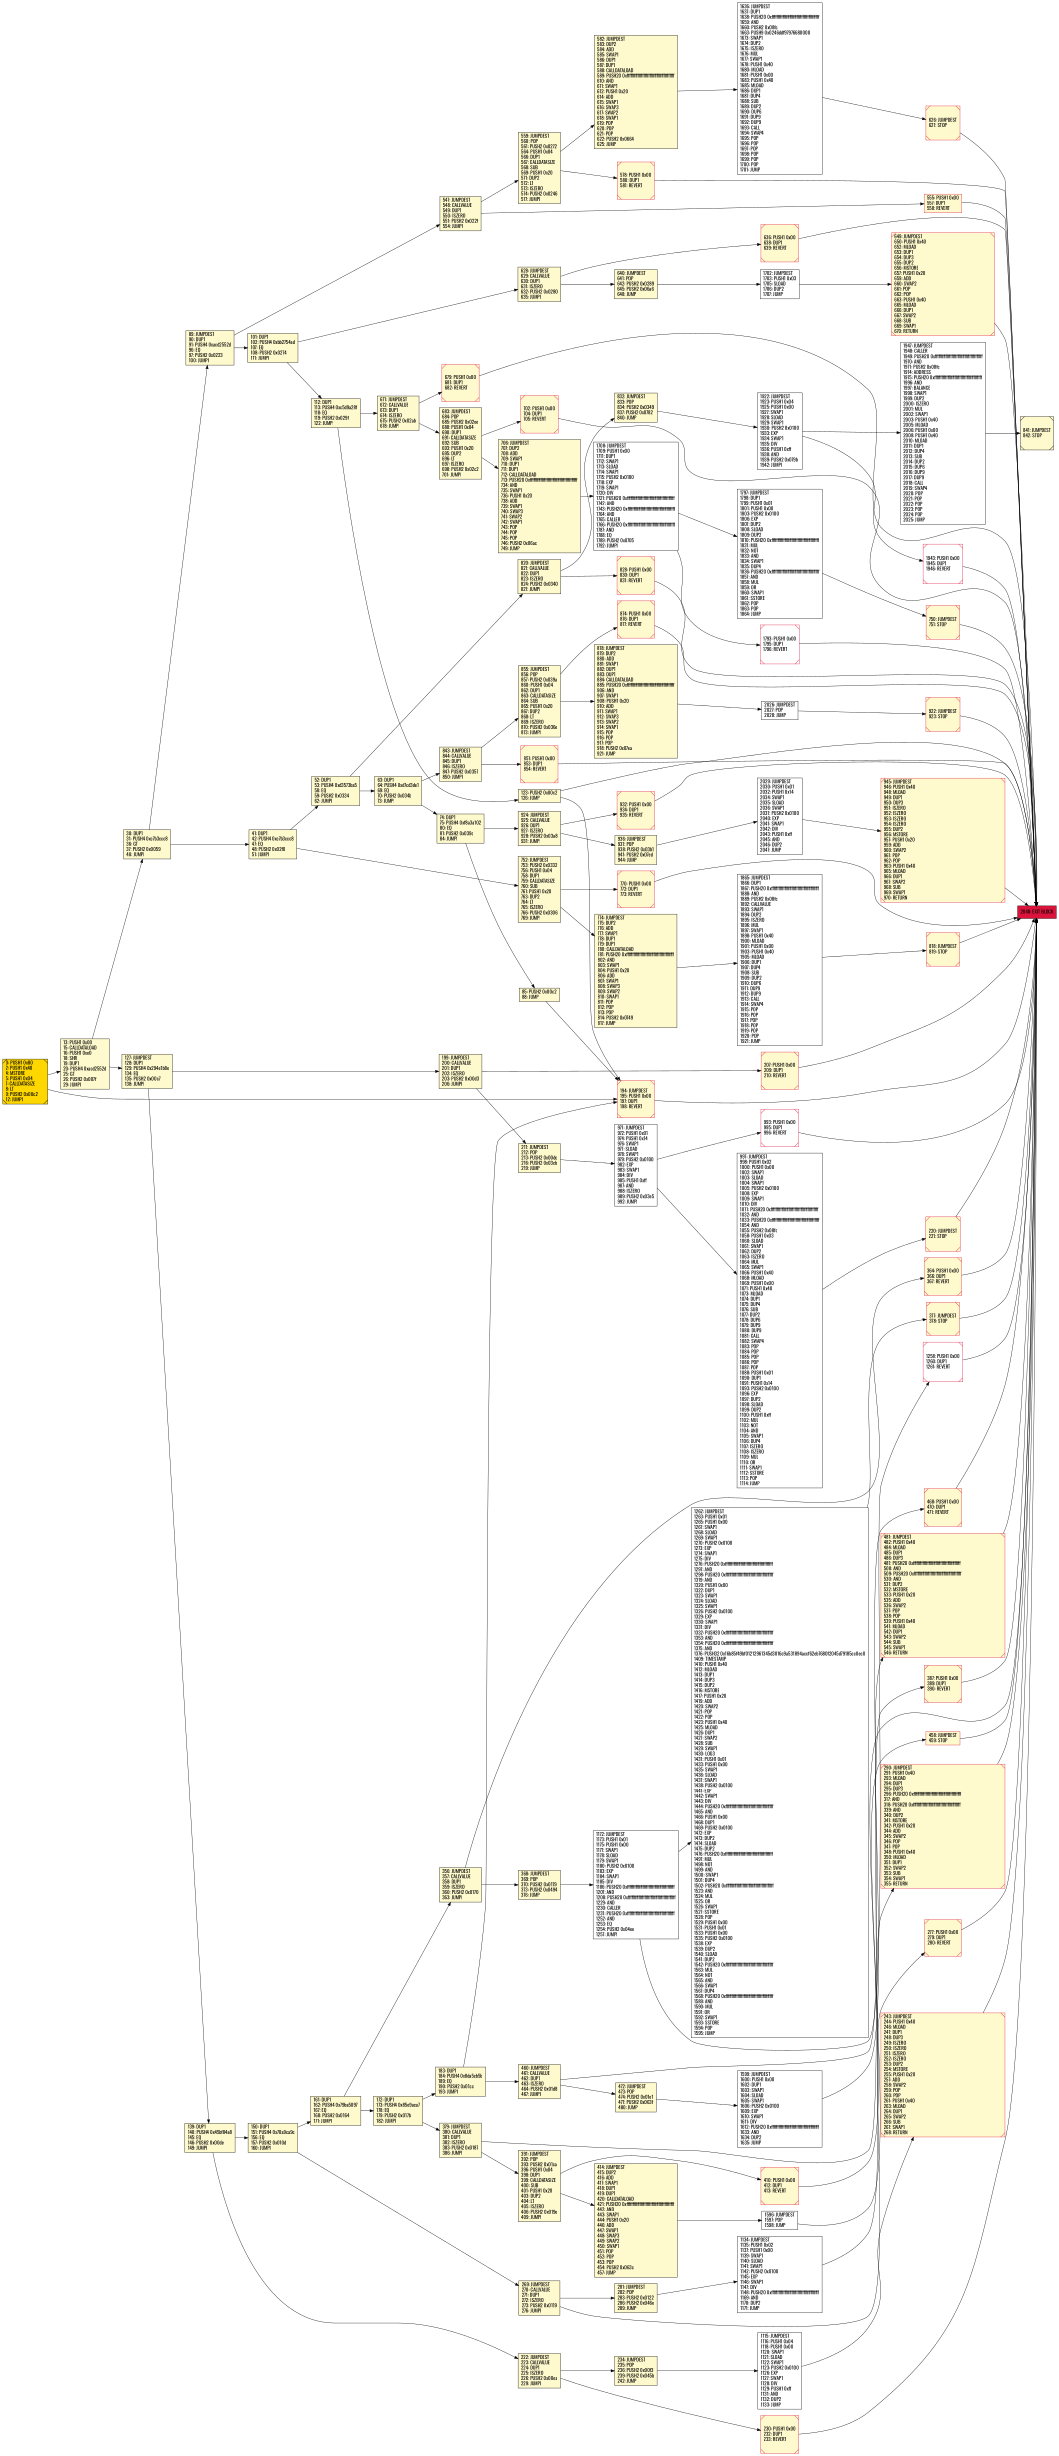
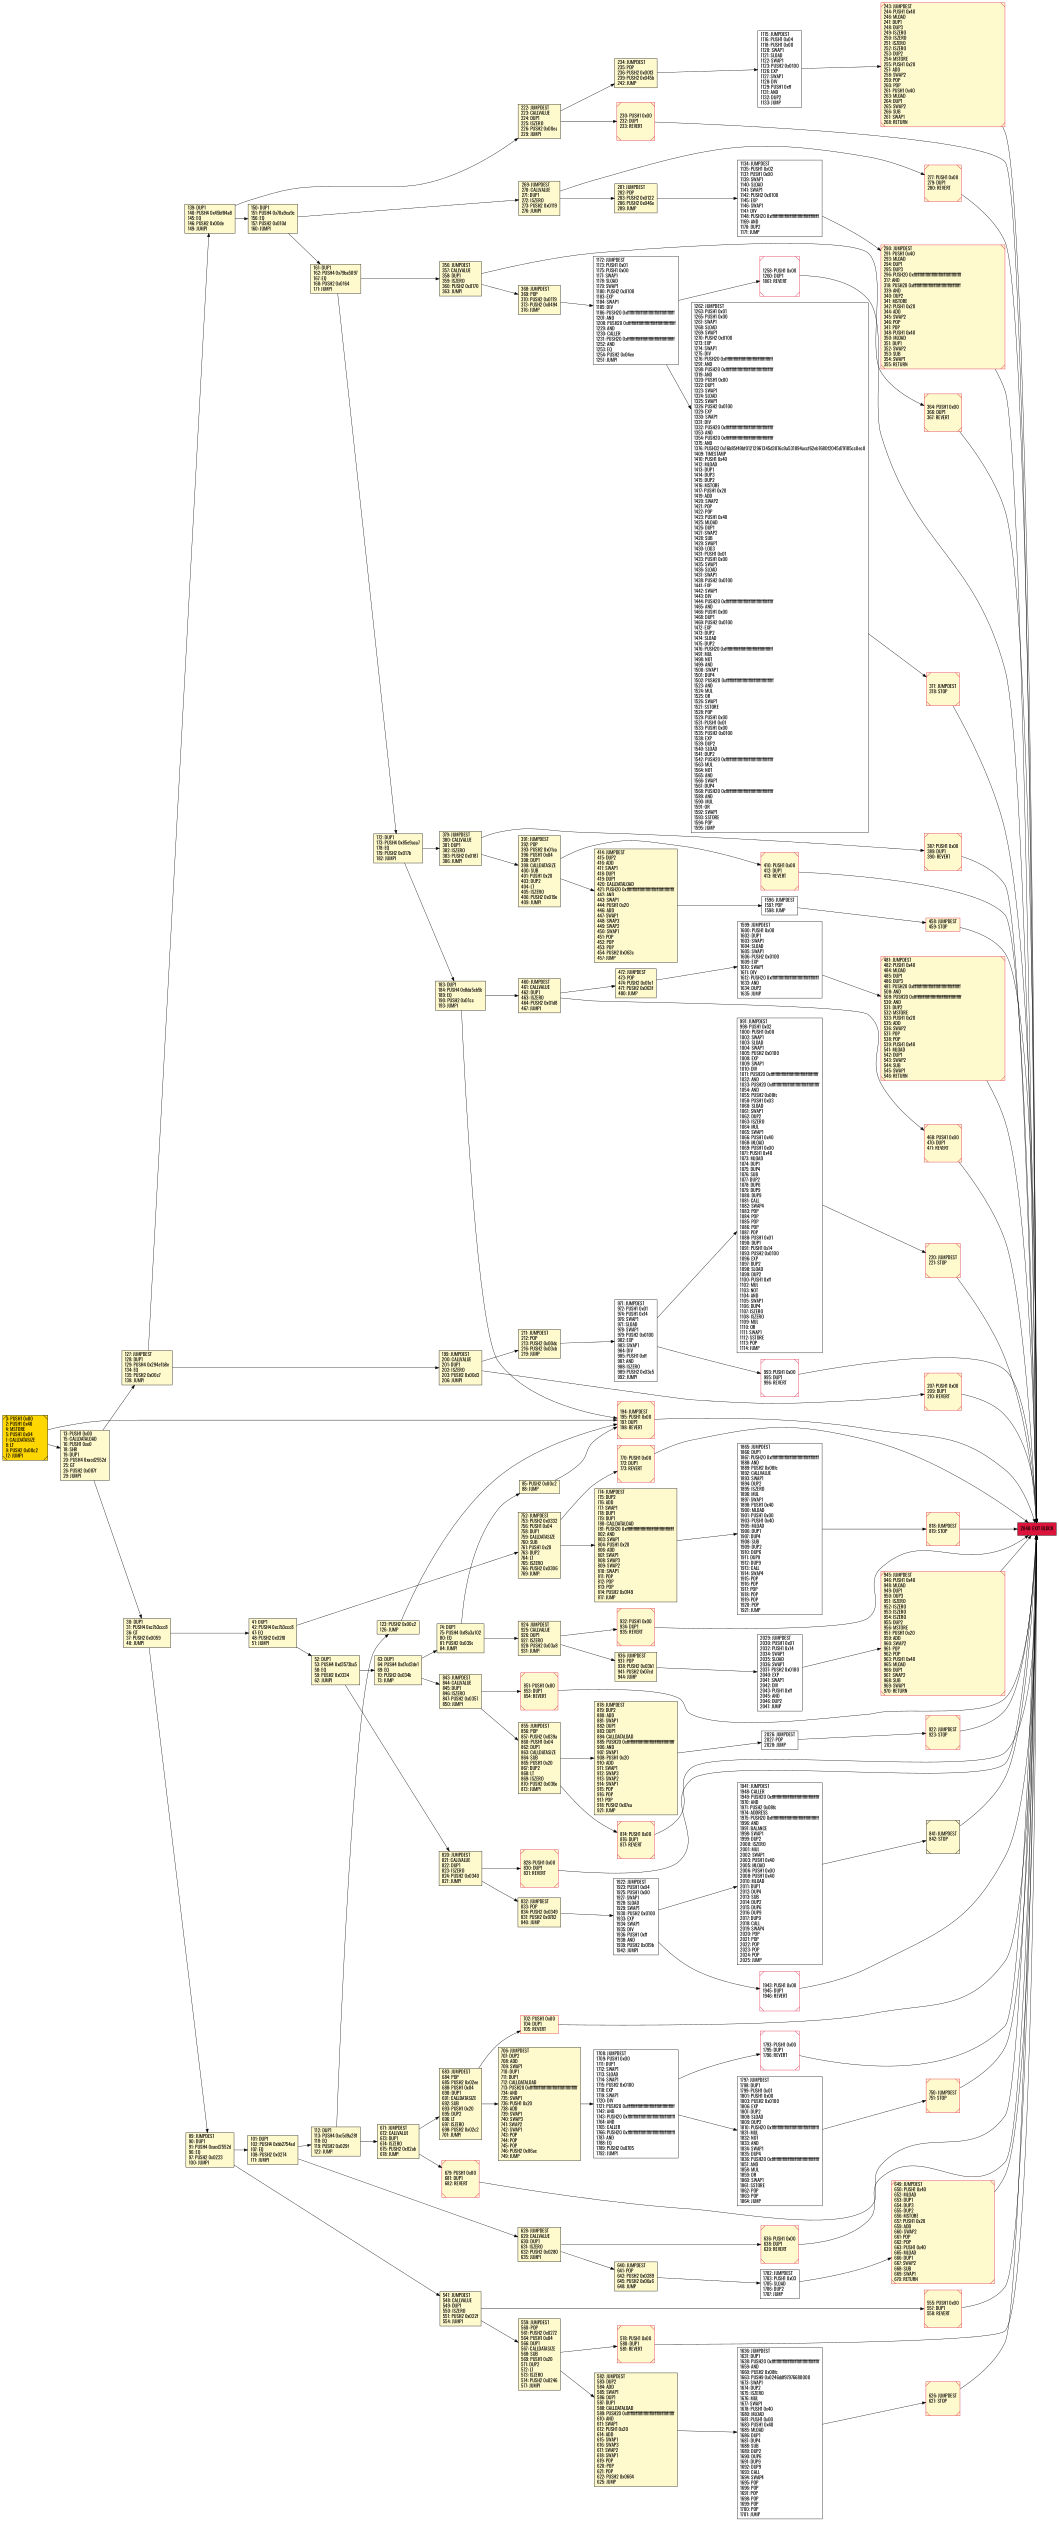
node "555: PUSH1 0x00 557: DUP1 558: REVERT": shape box -> Msquare
node "702: PUSH1 0x00 704: DUP1 705: REVERT": shape Msquare -> box
edge "123: PUSH2 0x00c2 126: JUMP" -> "2048: EXIT BLOCK": now "841: JUMPDEST 842: STOP" -> "2048: EXIT BLOCK"
node "1258: PUSH1 0x00 1260: DUP1 1261: REVERT": label "1258: PUSH1 0x00 1260: DUP1 1261: REVERT" -> "1258: PUSH1 0x00 1260: DUP1 1861: REVERT"
